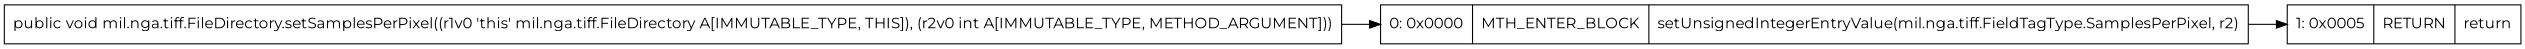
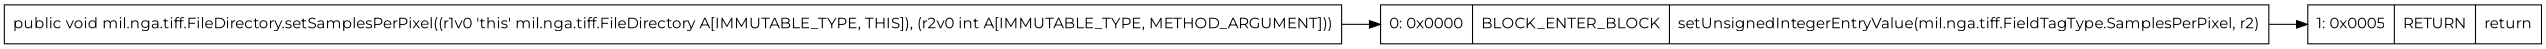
node "0: 0x0000": text "MTH_ENTER_BLOCK" -> "BLOCK_ENTER_BLOCK"
